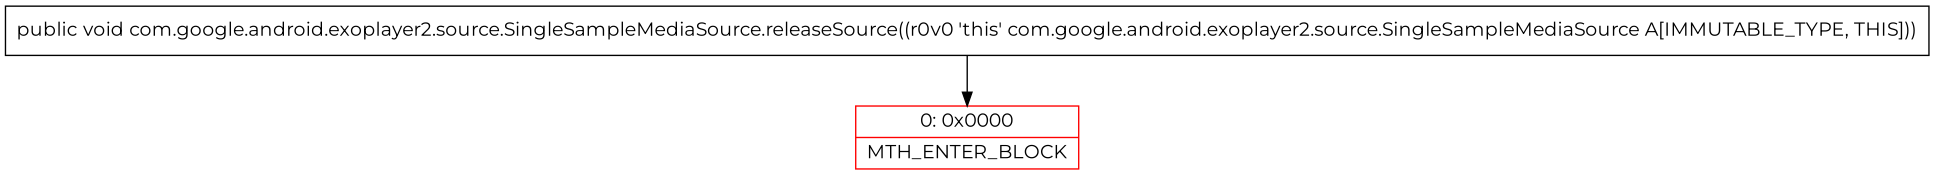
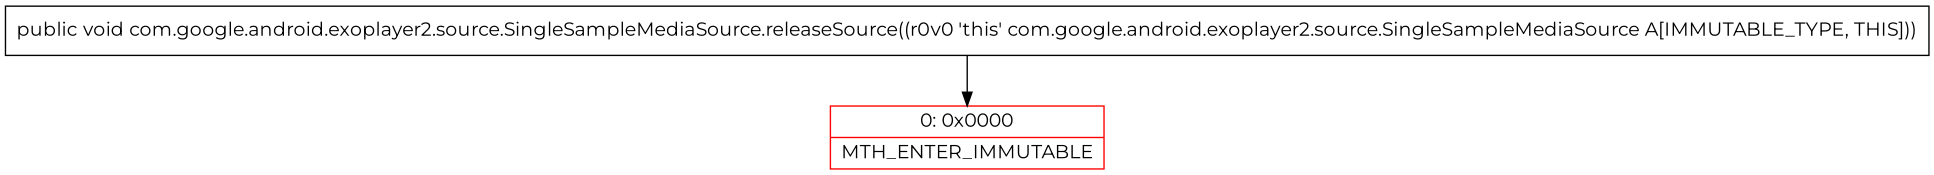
node "0: 0x0000": text "MTH_ENTER_BLOCK" -> "MTH_ENTER_IMMUTABLE"
